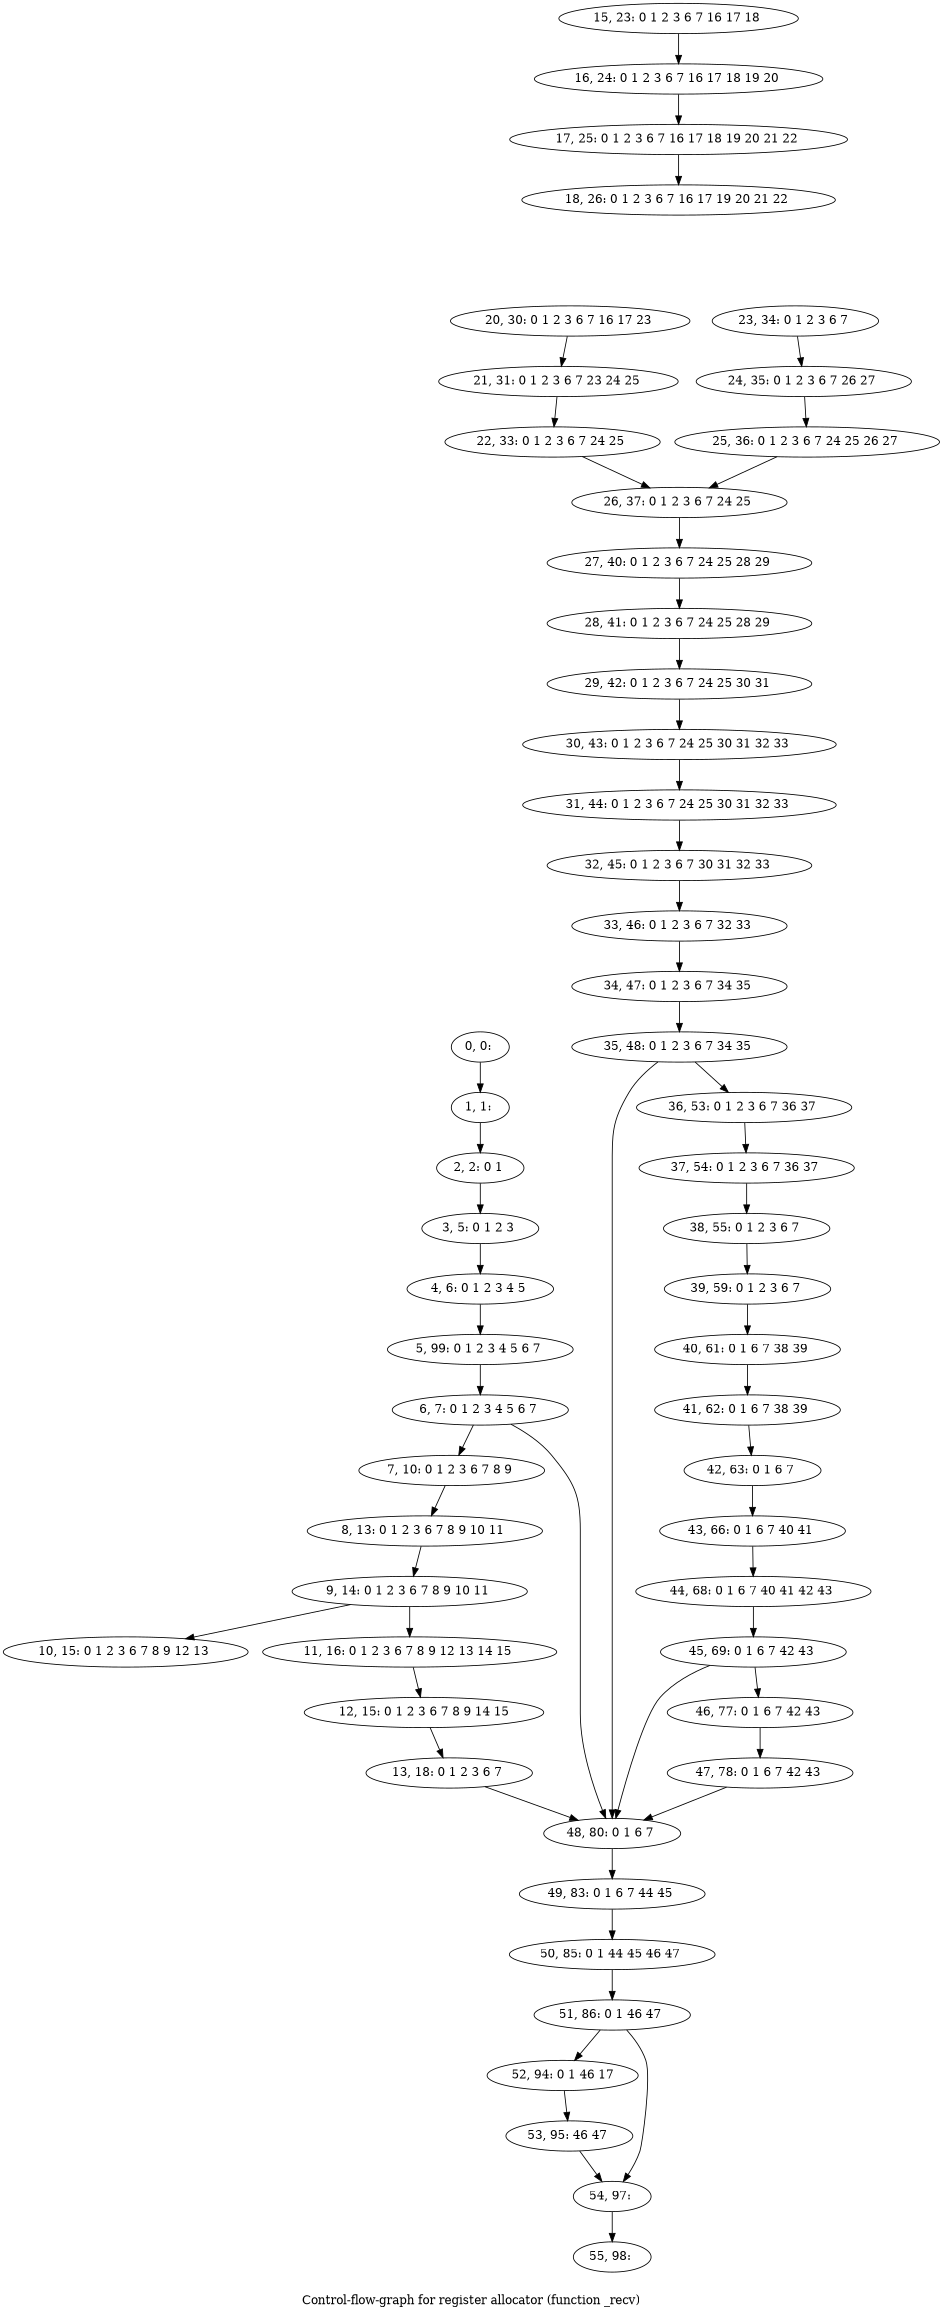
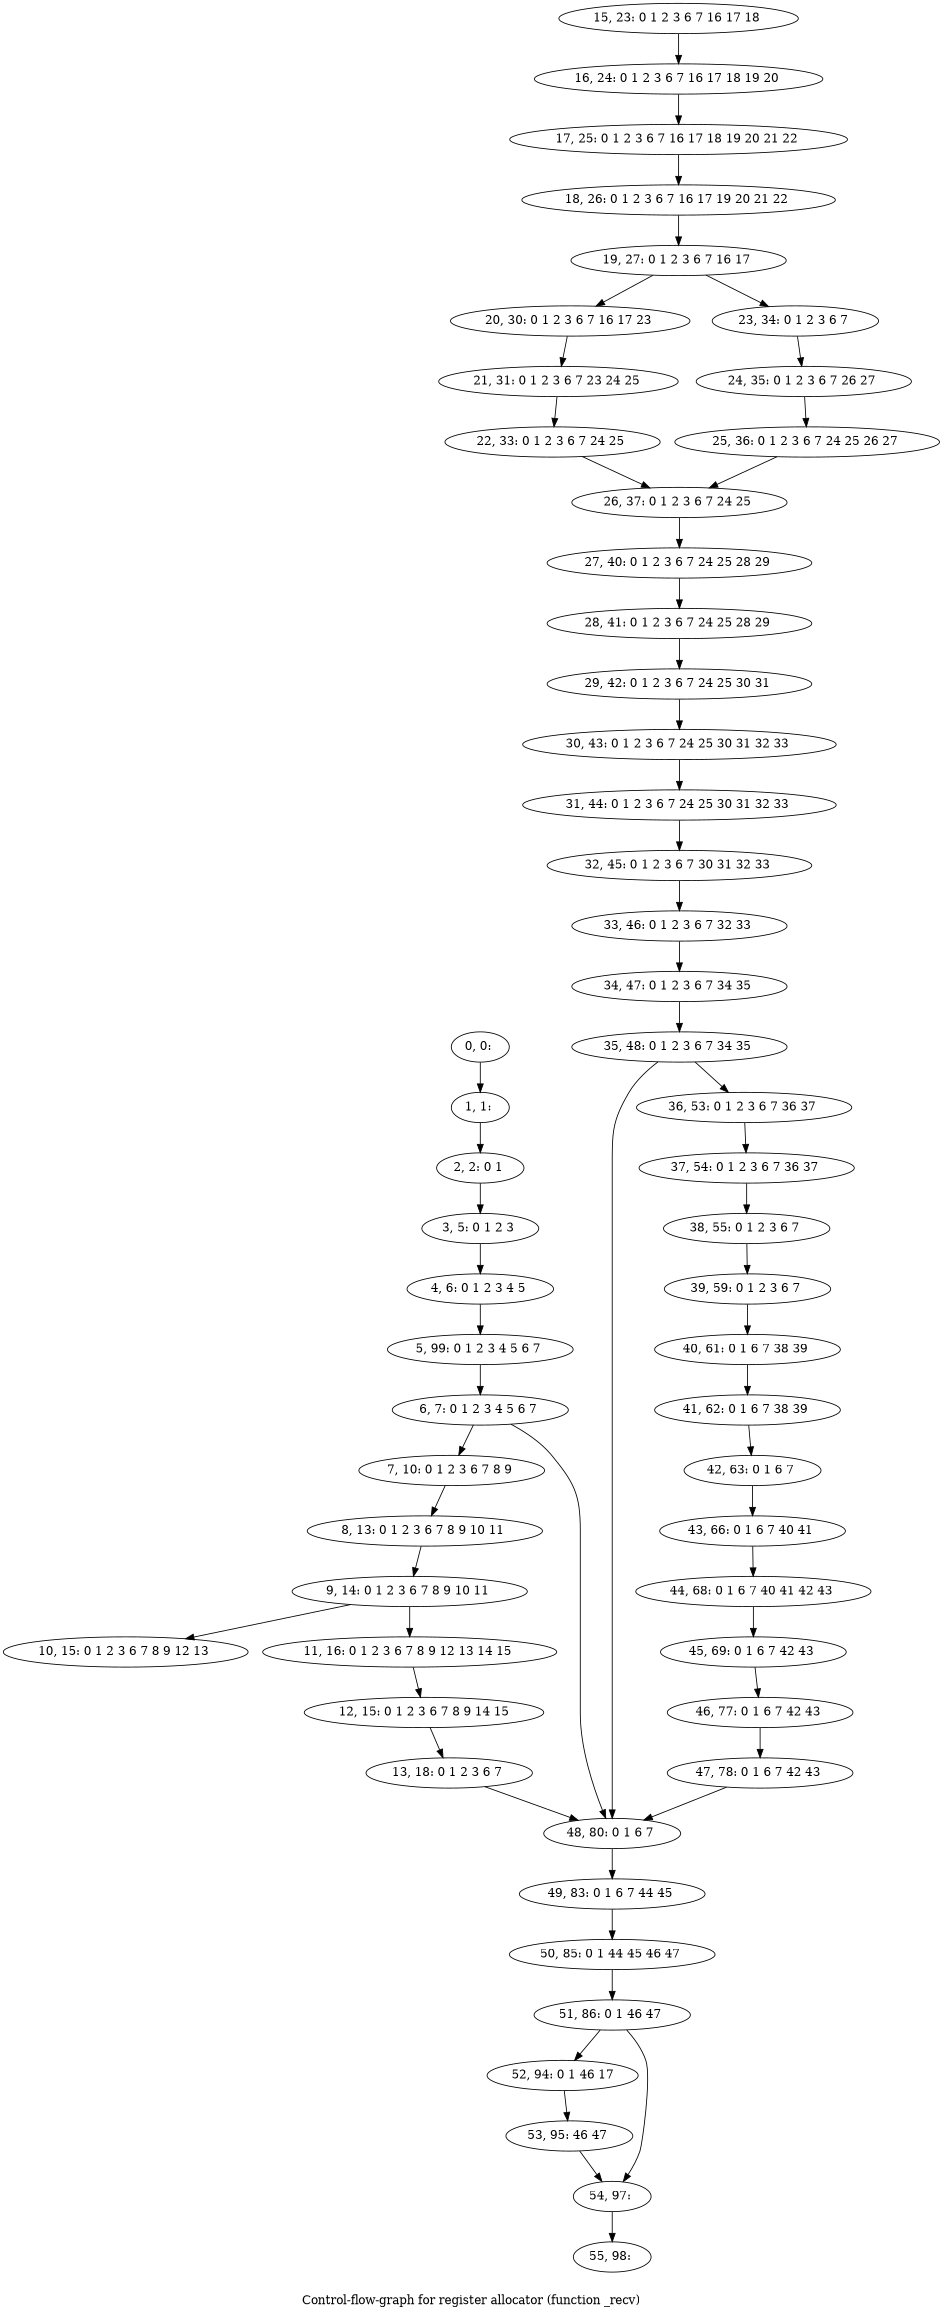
node "19, 27: 0 1 2 3 6 7 16 17": added
edge "45, 69: 0 1 6 7 42 43" -> "48, 80: 0 1 6 7": removed
